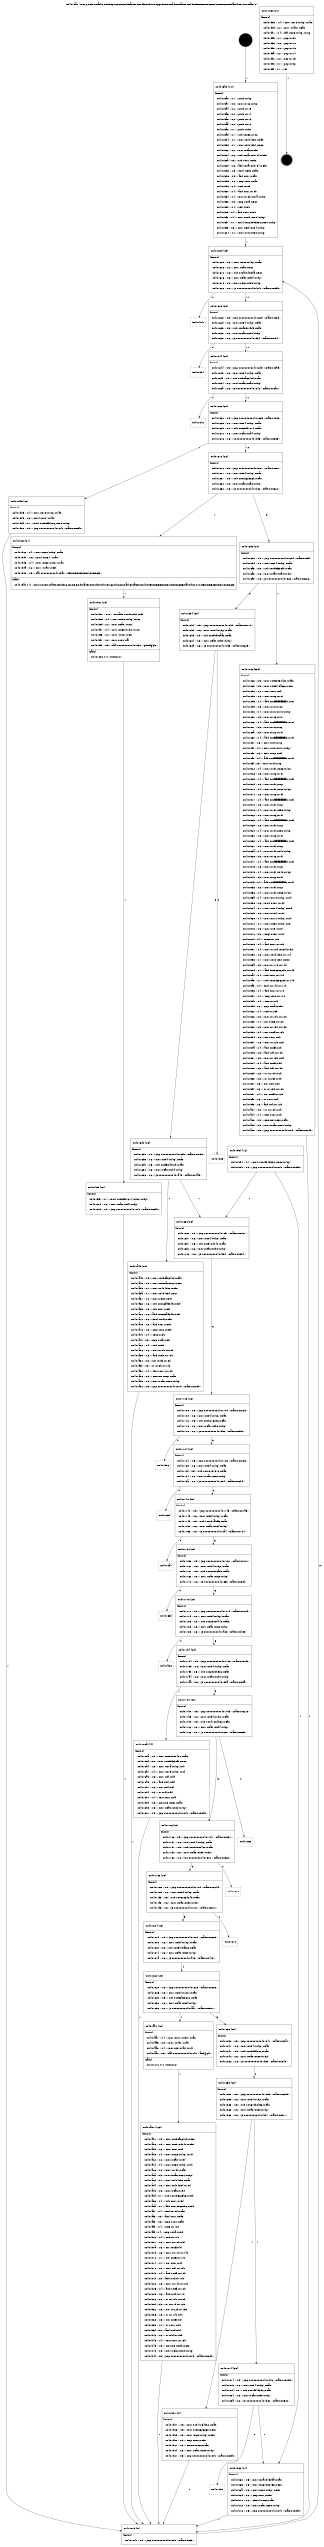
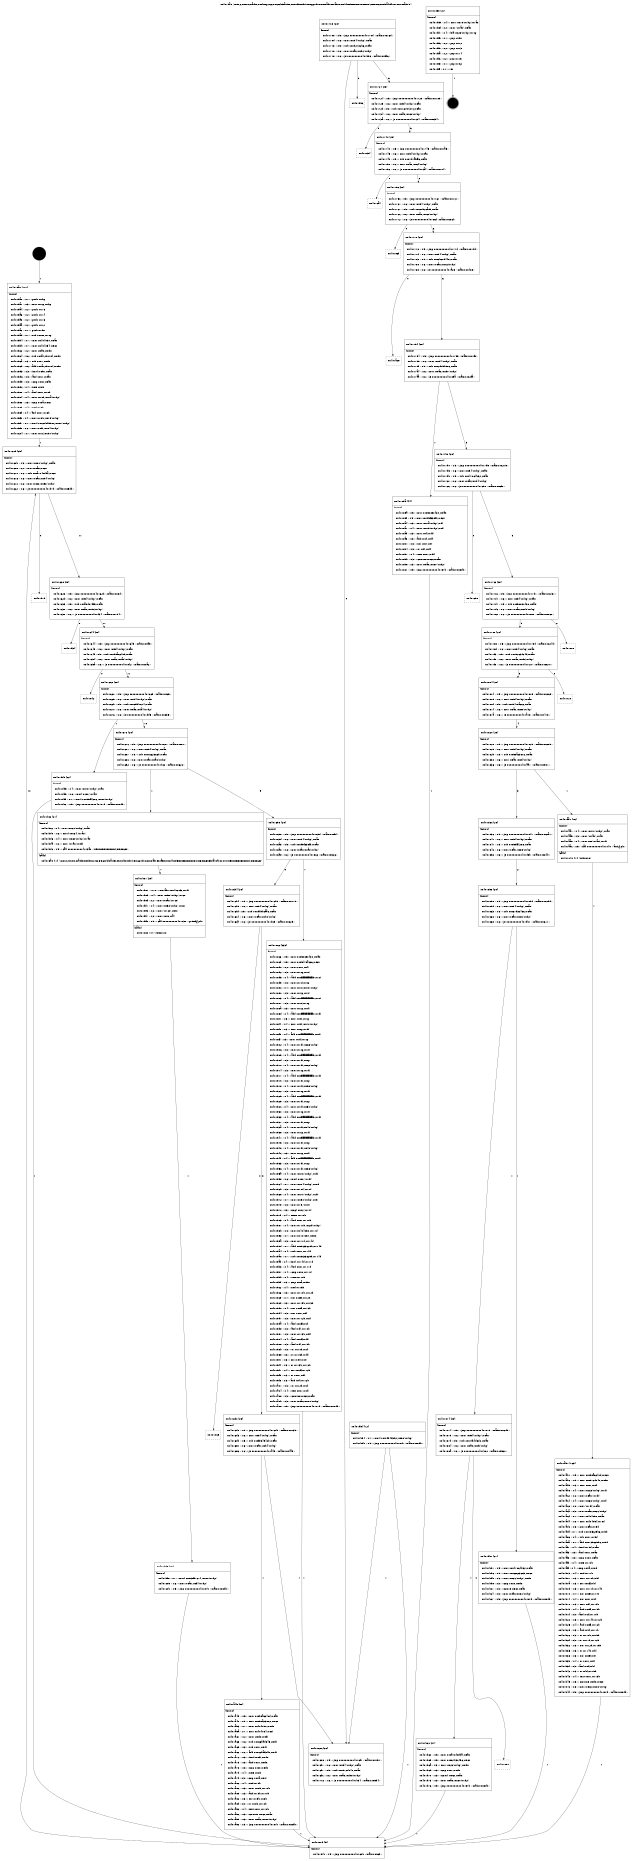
edge "0x4016ec [28]" -> "0x401708 [28]": reversed
edge "0x401b54 [12]" -> "0x401b60 [27]": now "0x401b54 [12]" -> "0x401e7b [5]"
